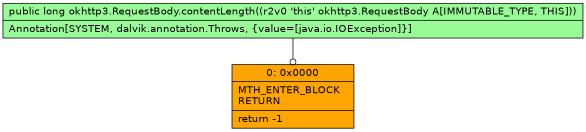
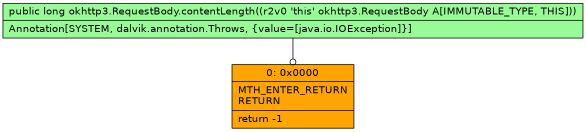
node "0: 0x0000": text "MTH_ENTER_BLOCK" -> "MTH_ENTER_RETURN"
